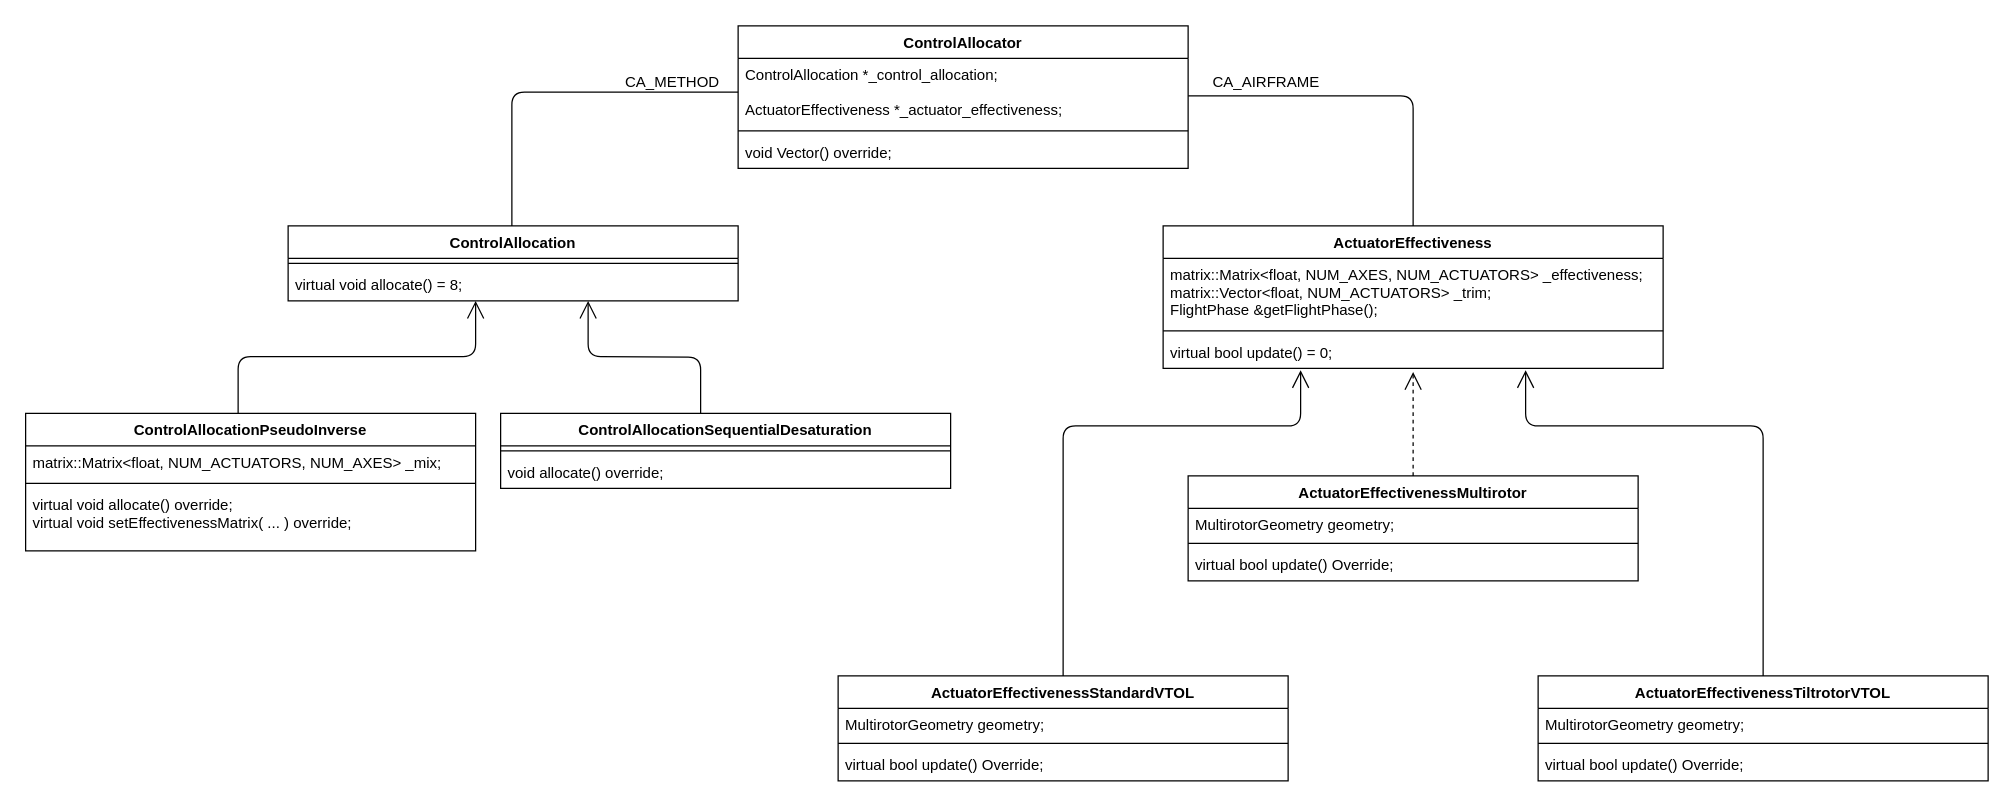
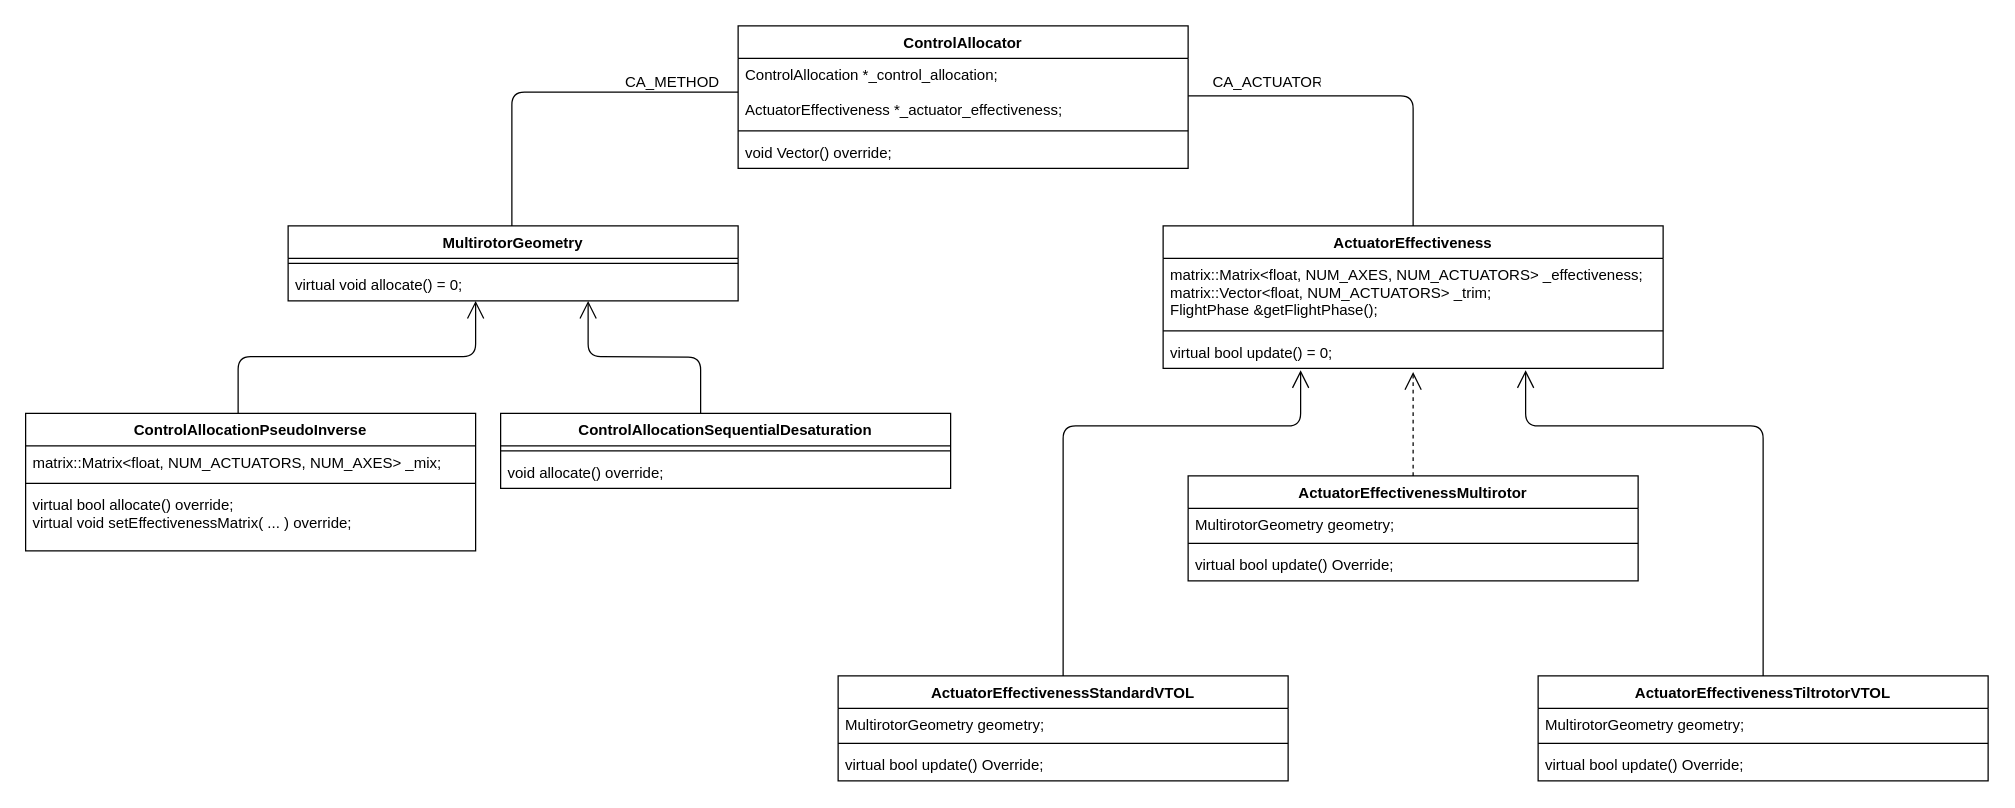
node "CA_AIRFRAME": label "CA_AIRFRAME" -> "CA_ACTUATORS"
node "ControlAllocation": label "ControlAllocation" -> "MultirotorGeometry"
node "virtual void allocate() = 8;": label "virtual void allocate() = 8;" -> "virtual void allocate() = 0;"
node "virtual void allocate() override; virtual void setEffectivenessMatrix( ... ) override;": label "virtual void allocate() override; virtual void setEffectivenessMatrix( ... ) override;" -> "virtual bool allocate() override; virtual void setEffectivenessMatrix( ... ) override;"
